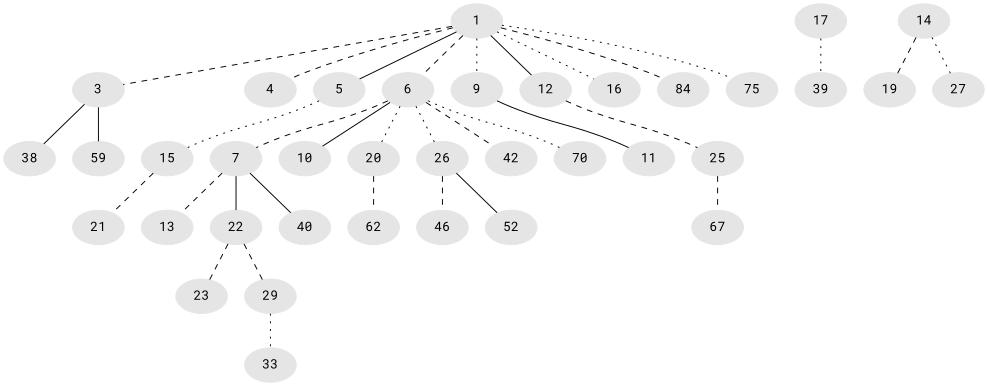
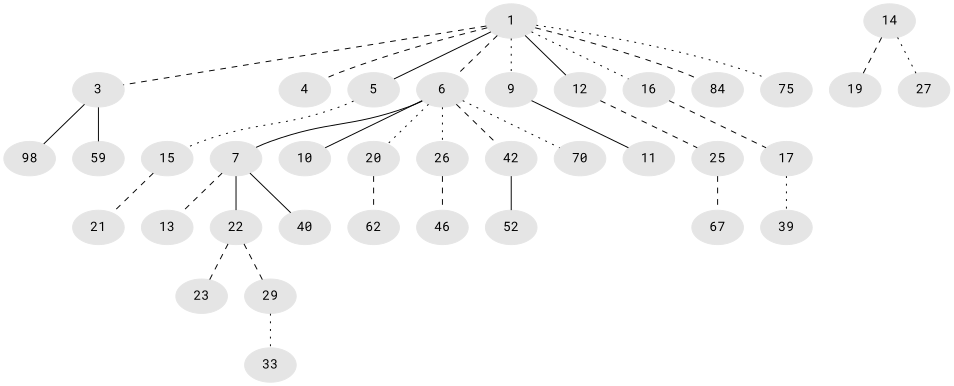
edge "6" -- "7": style dashed -> solid
edge "16" -- "17": added
node "38": label "38" -> "98"
edge "26" -- "52": now "42" -- "52"
